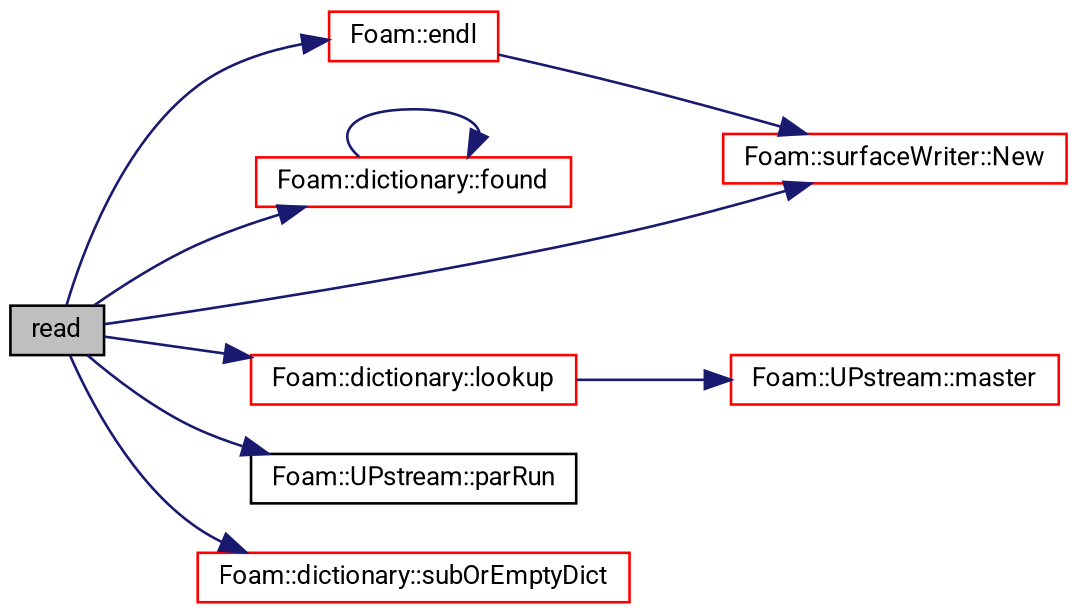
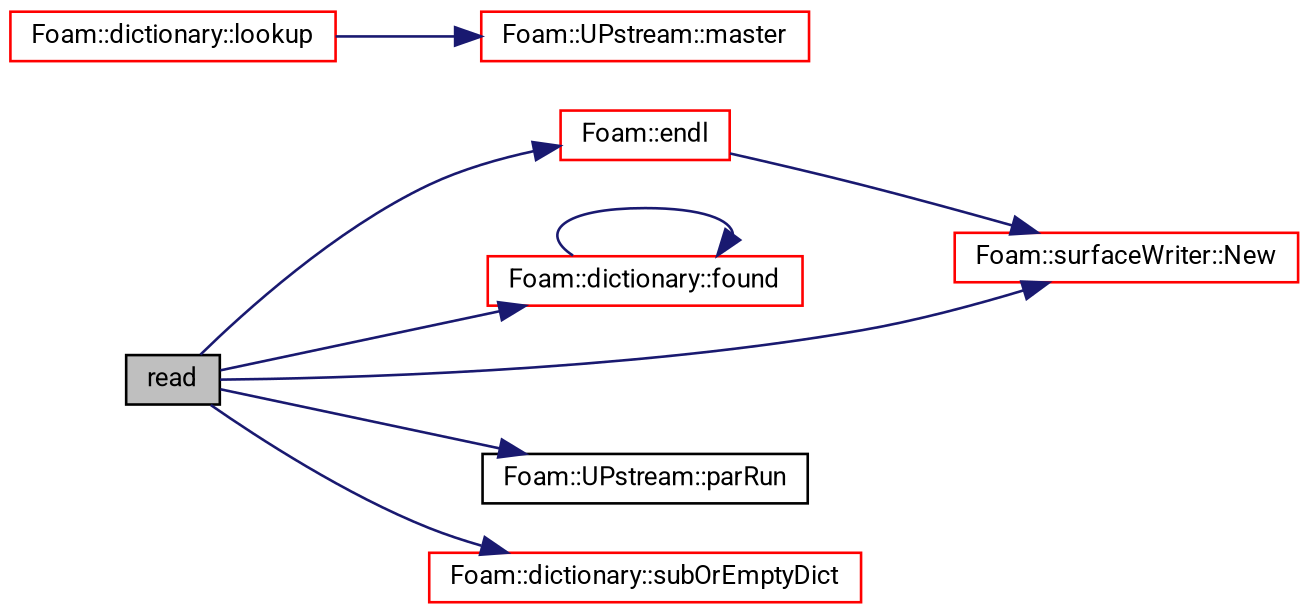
edge "read" -> "Foam::dictionary::lookup": removed
